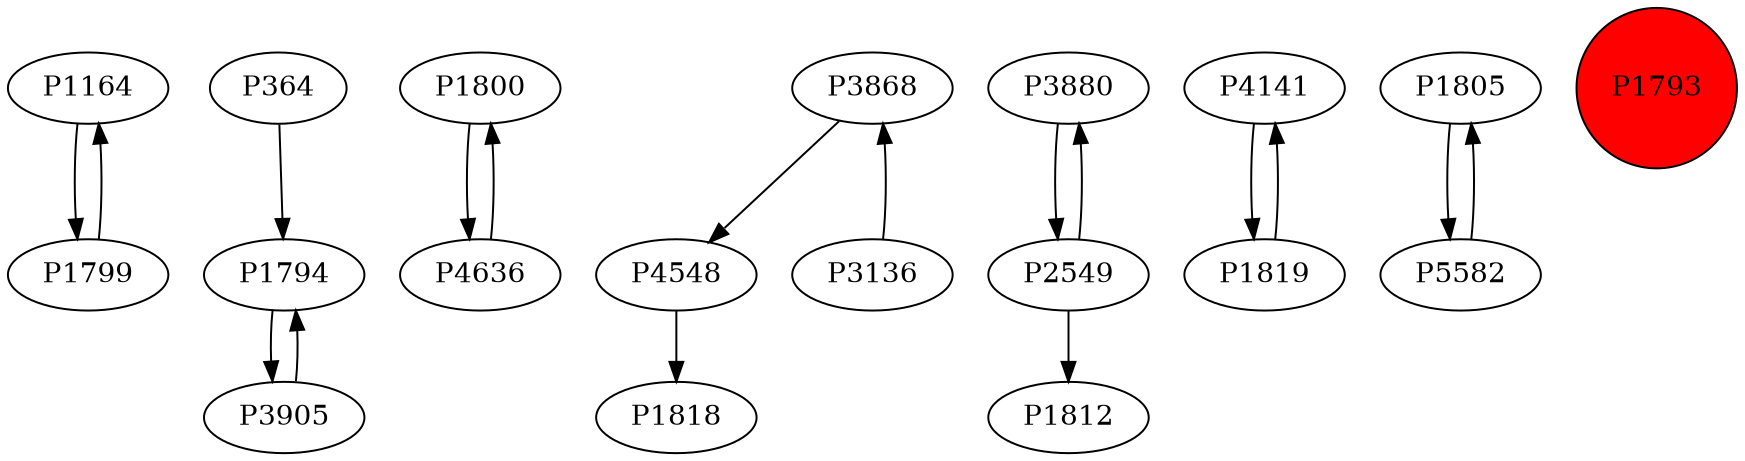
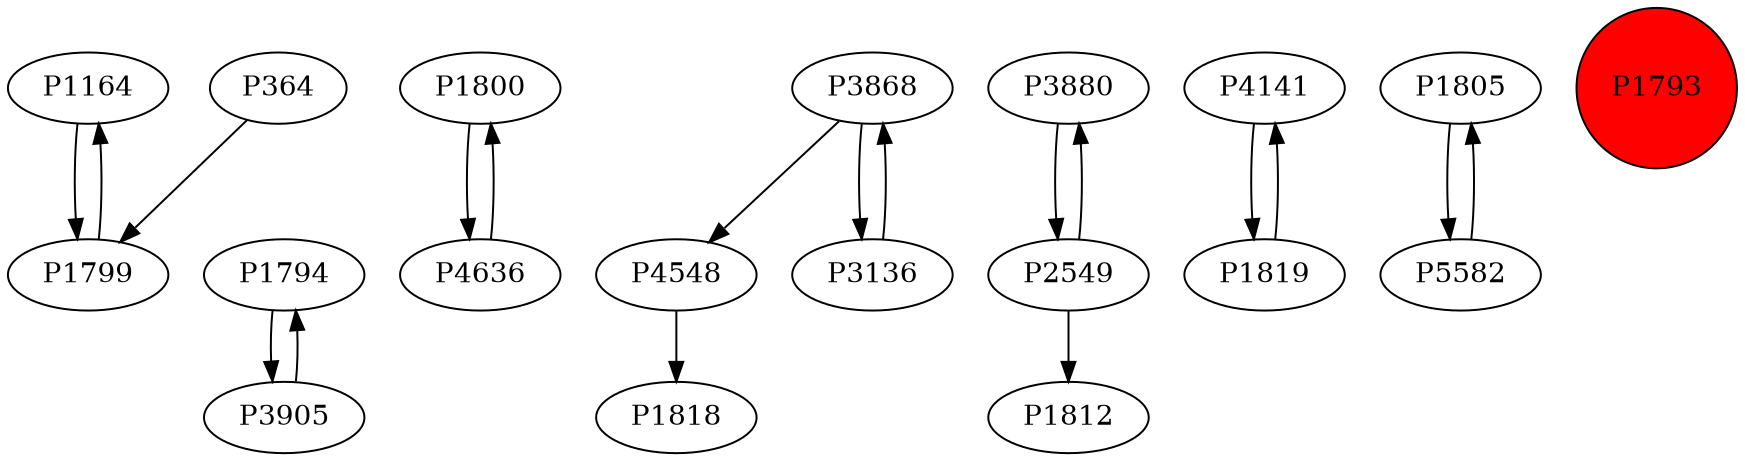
edge "P3868" -> "P3136": added
edge "P364" -> "P1794": now "P364" -> "P1799"
